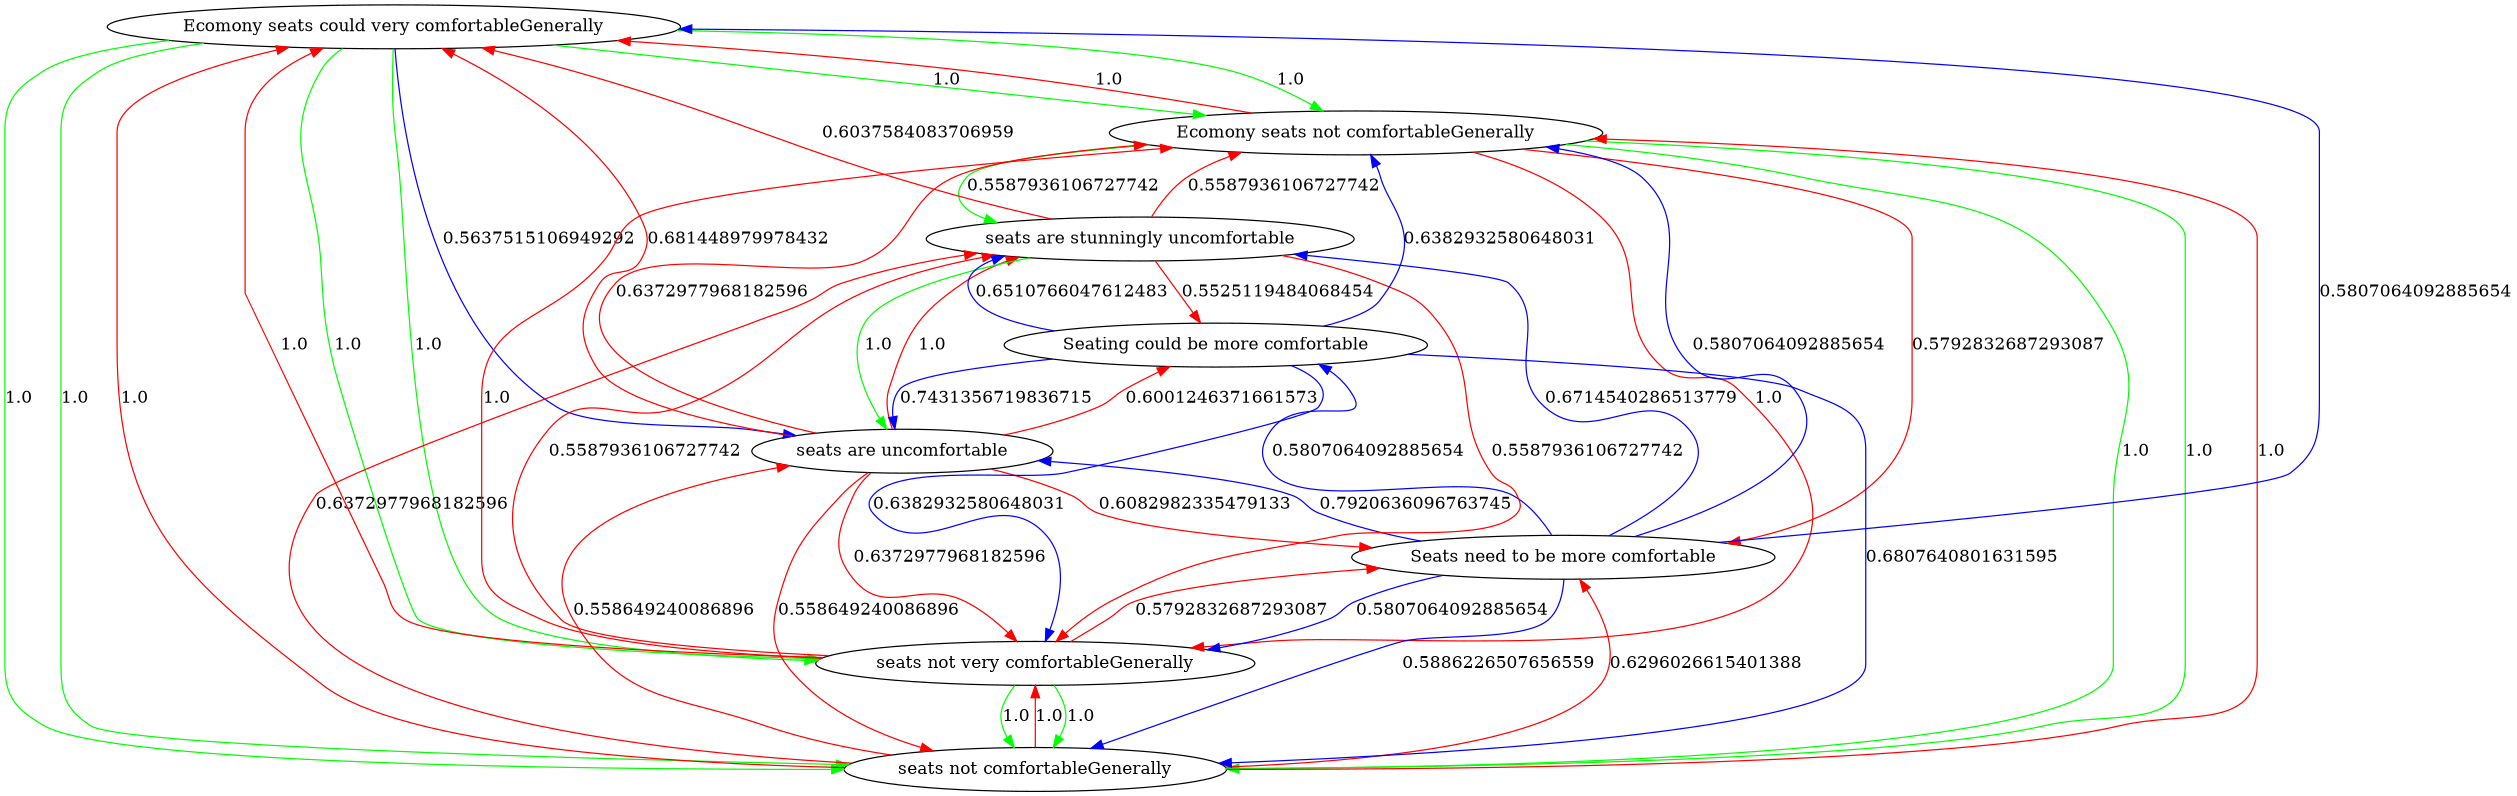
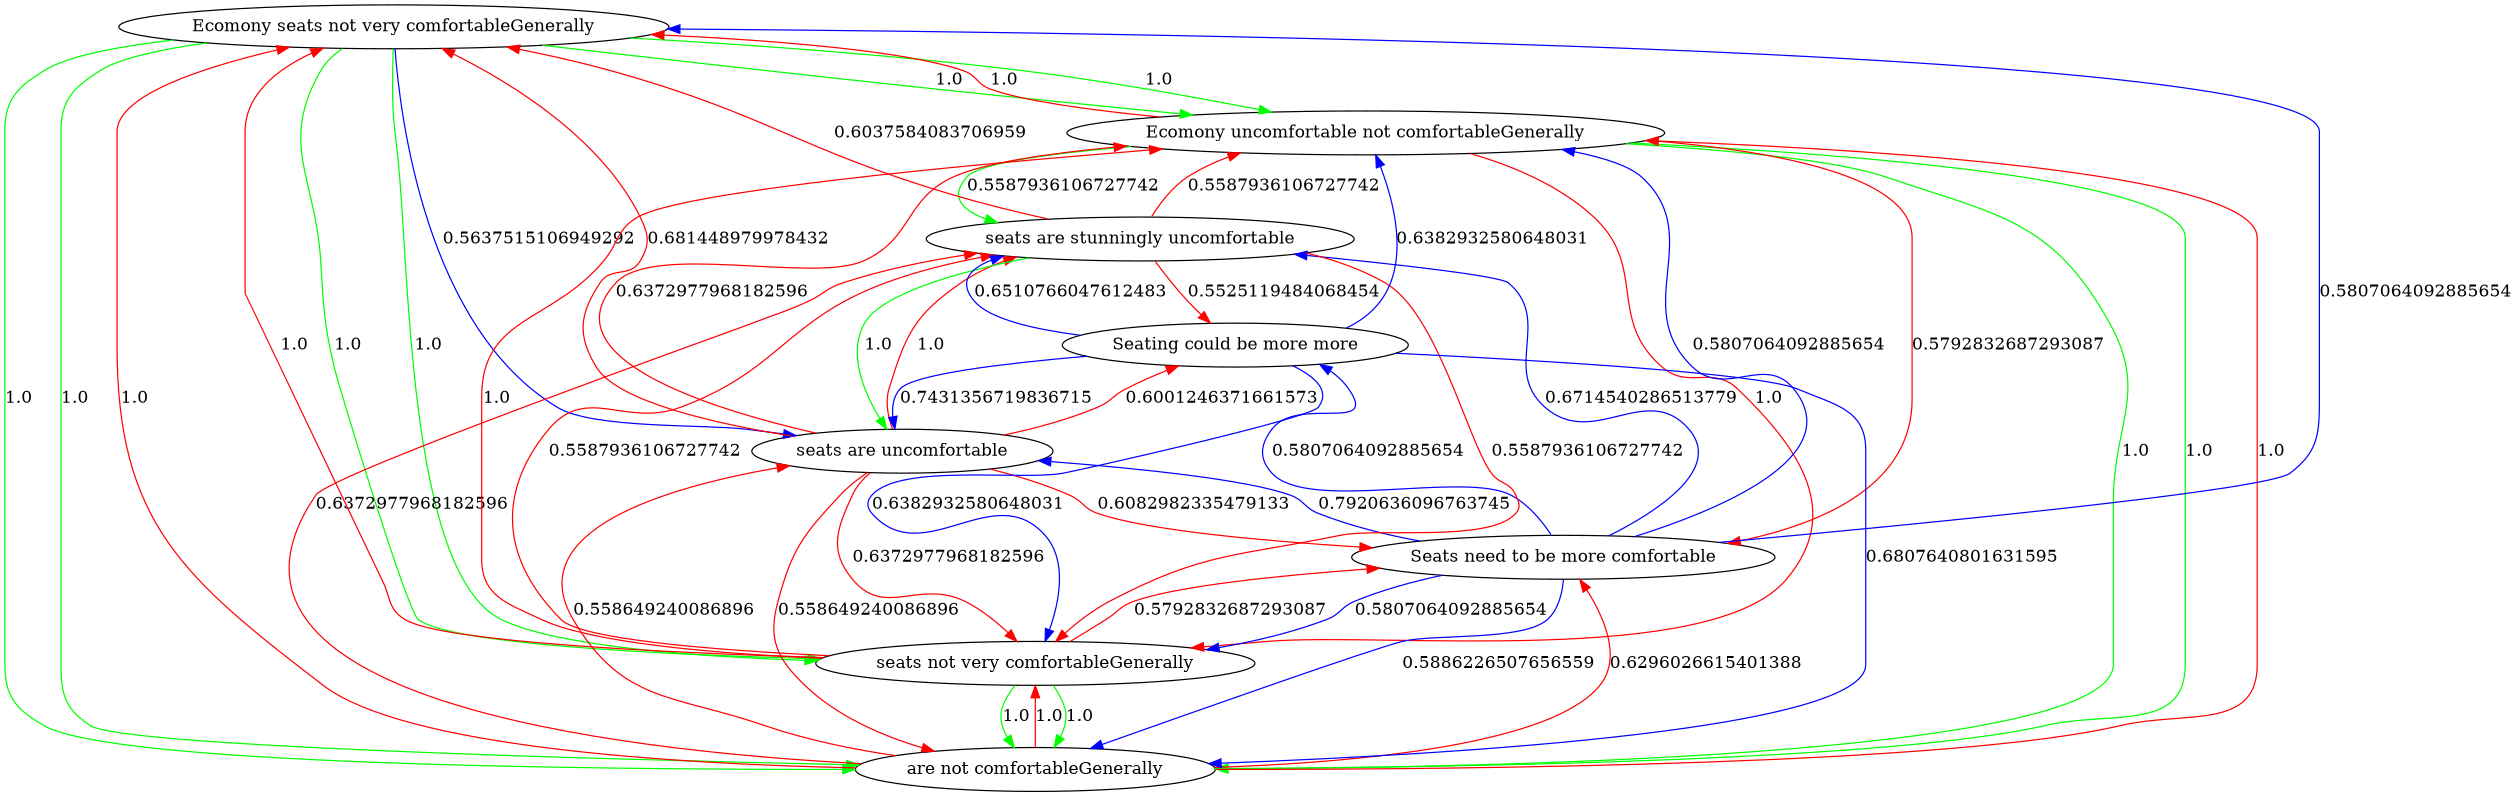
node "Ecomony seats could very comfortableGenerally": label "Ecomony seats could very comfortableGenerally" -> "Ecomony seats not very comfortableGenerally"
node "Ecomony seats not comfortableGenerally": label "Ecomony seats not comfortableGenerally" -> "Ecomony uncomfortable not comfortableGenerally"
node "Seating could be more comfortable": label "Seating could be more comfortable" -> "Seating could be more more"
node "seats not comfortableGenerally": label "seats not comfortableGenerally" -> "are not comfortableGenerally"
